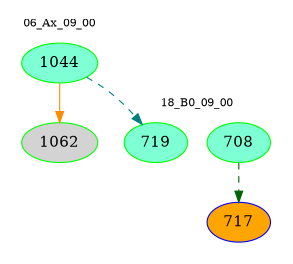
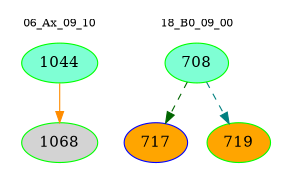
cluster "06_Ax_09_00": label "06_Ax_09_00" -> "06_Ax_09_10"
edge "1044" -> "719": now "708" -> "719"
node "1062": label "1062" -> "1068"
node "719": fillcolor aquamarine -> orange
